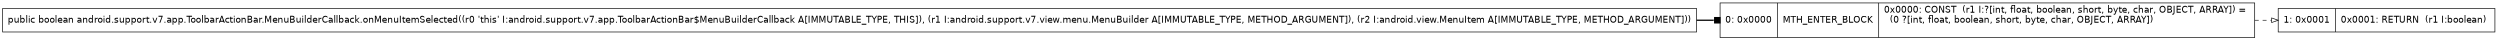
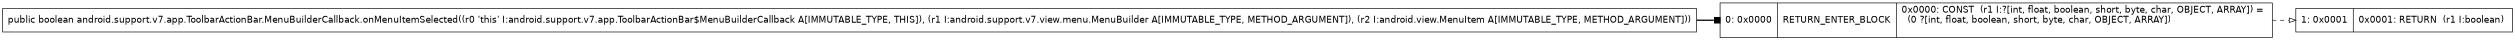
node "0: 0x0000": text "MTH_ENTER_BLOCK" -> "RETURN_ENTER_BLOCK"
